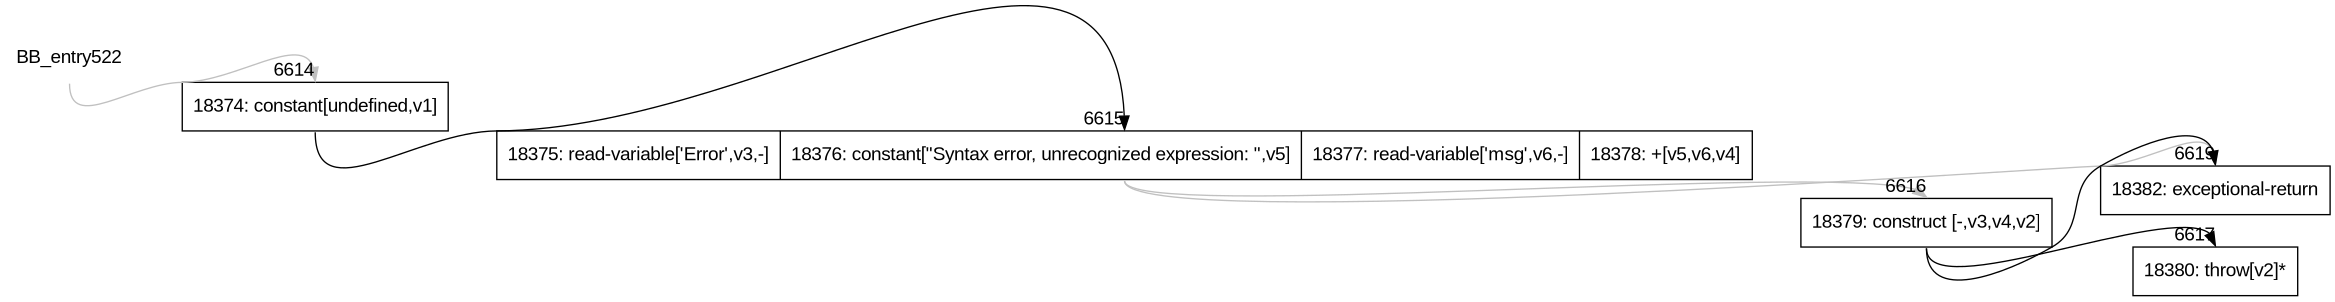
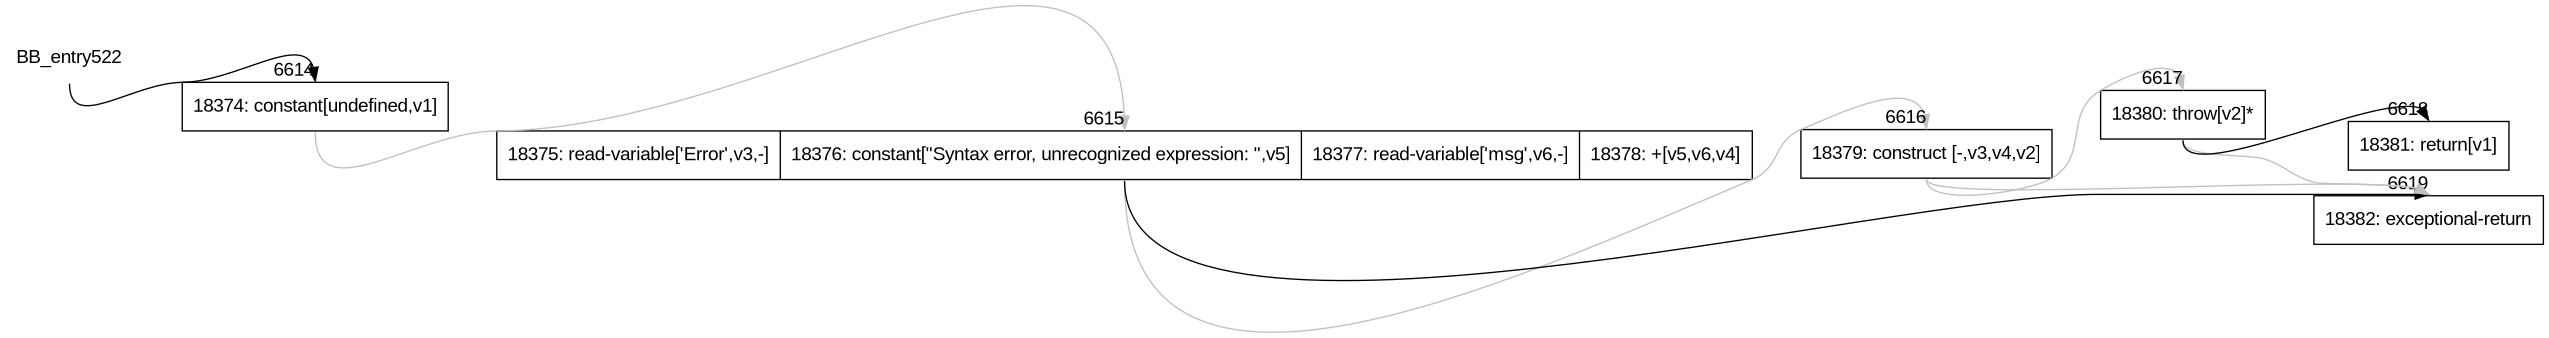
edge "18374: constant[undefined,v1]" -> "18375: read-variable['Error',v3,-]": color black -> gray
edge "BB_entry522" -> "18374: constant[undefined,v1]": color gray -> black
node "18381: return[v1]": added
edge "18380: throw[v2]*" -> "18382: exceptional-return": added
edge "18375: read-variable['Error',v3,-]" -> "18382: exceptional-return": color gray -> black
edge "18379: construct [-,v3,v4,v2]" -> "18382: exceptional-return": color black -> gray
edge "18379: construct [-,v3,v4,v2]" -> "18380: throw[v2]*": color black -> gray
